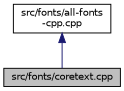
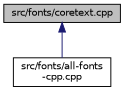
edge "src/fonts/coretext.cpp" -> "src/fonts/all-fonts -cpp.cpp": reversed
